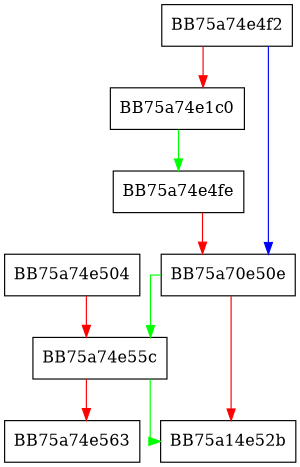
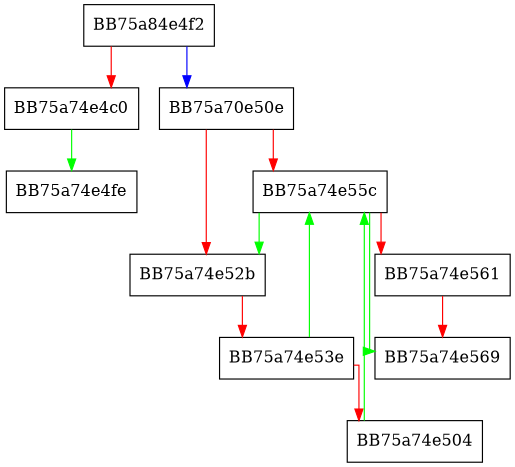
node "BB75a74e4f2": label "BB75a74e4f2" -> "BB75a84e4f2"
node "BB75a74e1c0": label "BB75a74e1c0" -> "BB75a74e4c0"
edge "BB75a74e4fe" -> "BB75a70e50e": removed
edge "BB75a70e50e" -> "BB75a74e55c": color green -> red
edge "BB75a74e504" -> "BB75a74e55c": color red -> green
node "BB75a74e53e": added
node "BB75a74e569": added
node "BB75a74e563": label "BB75a74e563" -> "BB75a74e561"
node "BB75a14e52b": label "BB75a14e52b" -> "BB75a74e52b"
